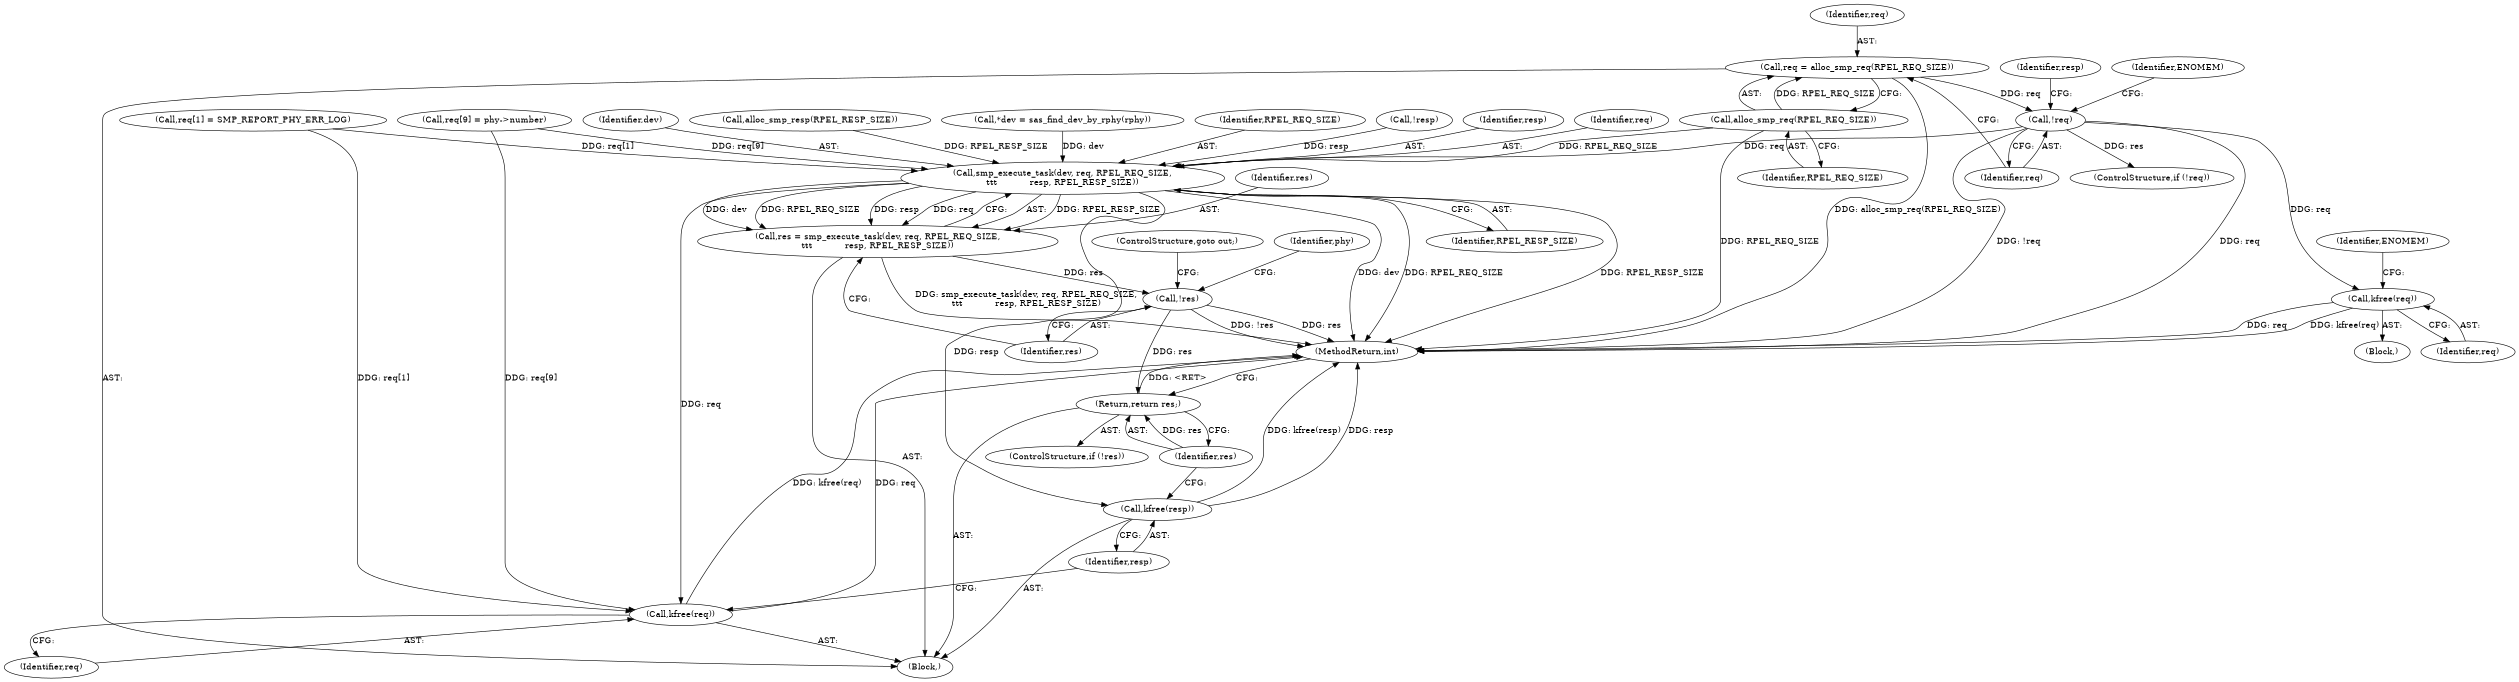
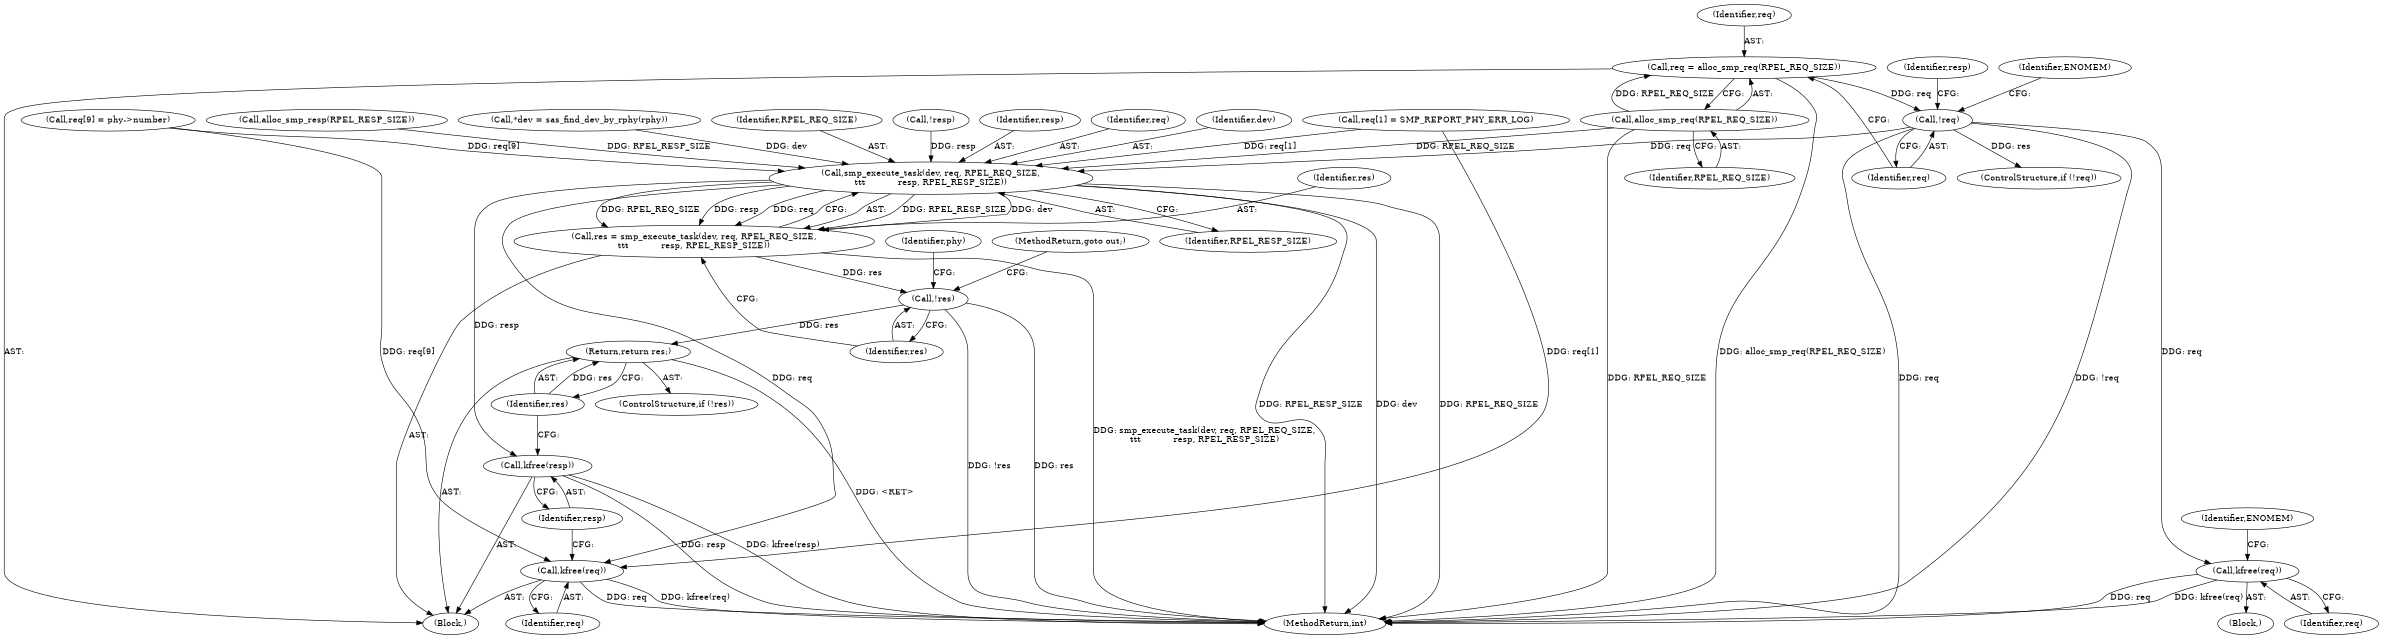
node "(ControlStructure,goto out;)": label "(ControlStructure,goto out;)" -> "(MethodReturn,goto out;)"
edge "(MethodReturn,int)" -> "(Return,return res;)": removed, label "CFG:"
